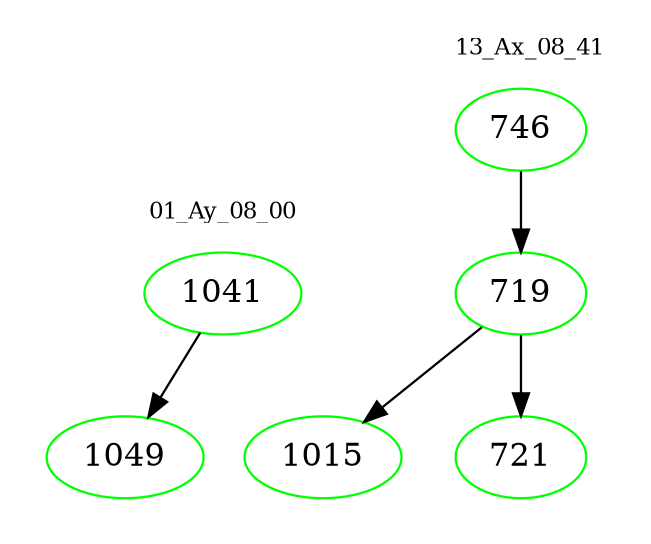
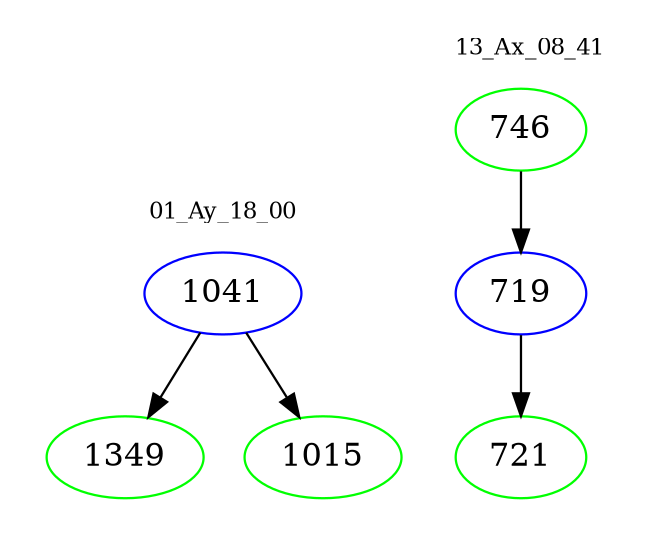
cluster "01_Ay_08_00": label "01_Ay_08_00" -> "01_Ay_18_00"
node "1041": color green -> blue
node "719": color green -> blue
edge "719" -> "1015": now "1041" -> "1015"
node "1049": label "1049" -> "1349"
